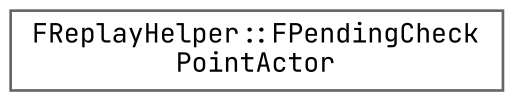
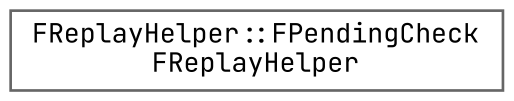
node "FReplayHelper::FPendingCheck PointActor": label "FReplayHelper::FPendingCheck PointActor" -> "FReplayHelper::FPendingCheck FReplayHelper"
